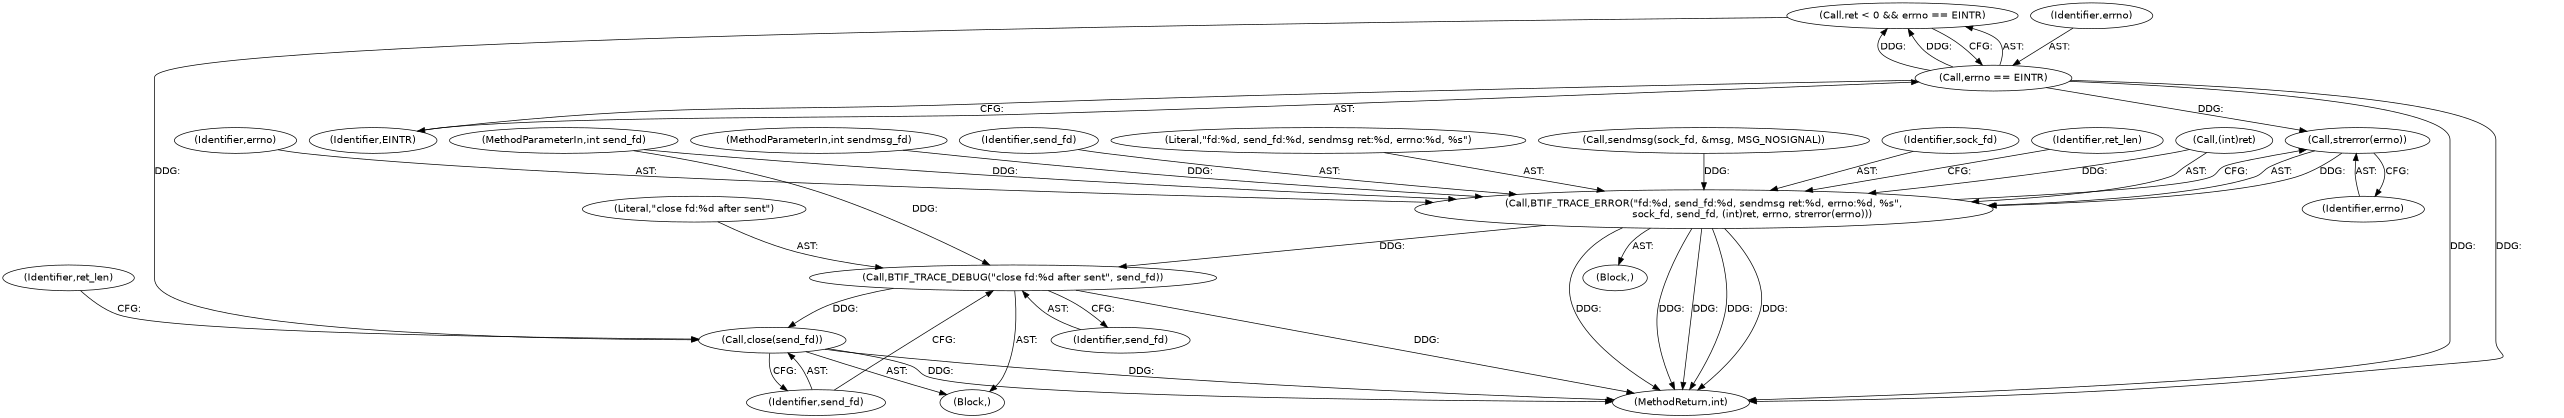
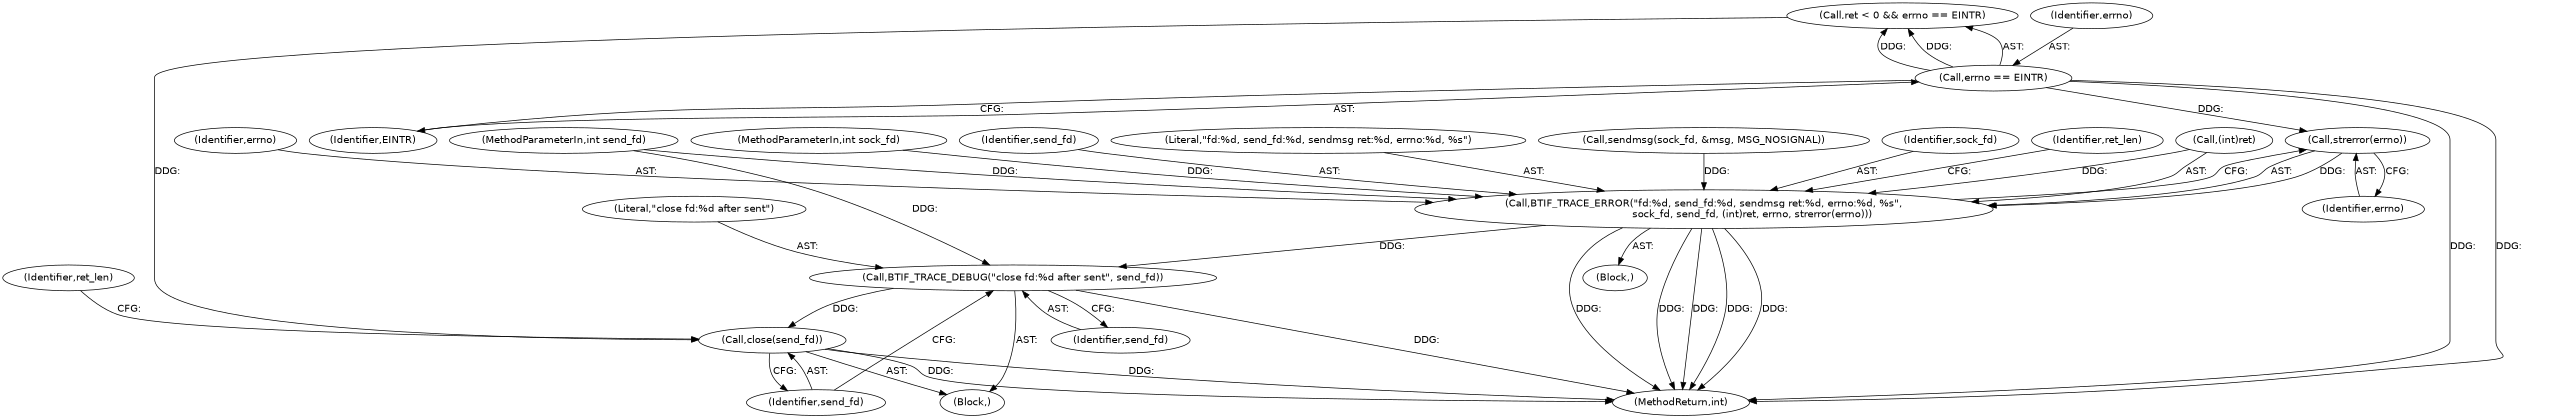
edge "(Call,ret < 0 && errno == EINTR)" -> "(Call,errno == EINTR)": removed, label "CFG:"
node "(MethodParameterIn,int sendmsg_fd)": label "(MethodParameterIn,int sendmsg_fd)" -> "(MethodParameterIn,int sock_fd)"
